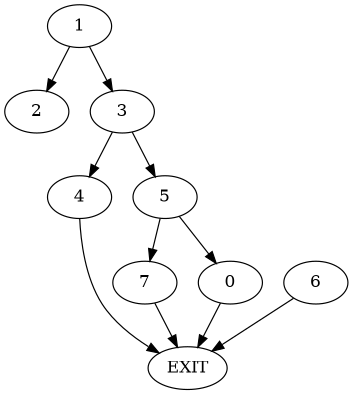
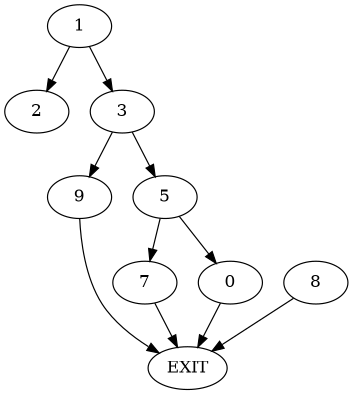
node "4": label "4" -> "9"
node "6": label "6" -> "8"
